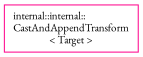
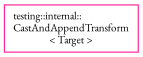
node "internal::internal:: CastAndAppendTransform < Target >": label "internal::internal:: CastAndAppendTransform < Target >" -> "testing::internal:: CastAndAppendTransform < Target >"
